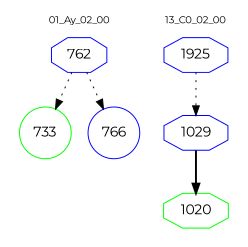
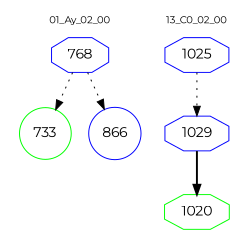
node "762": label "762" -> "768"
node "1925": label "1925" -> "1025"
node "766": label "766" -> "866"
